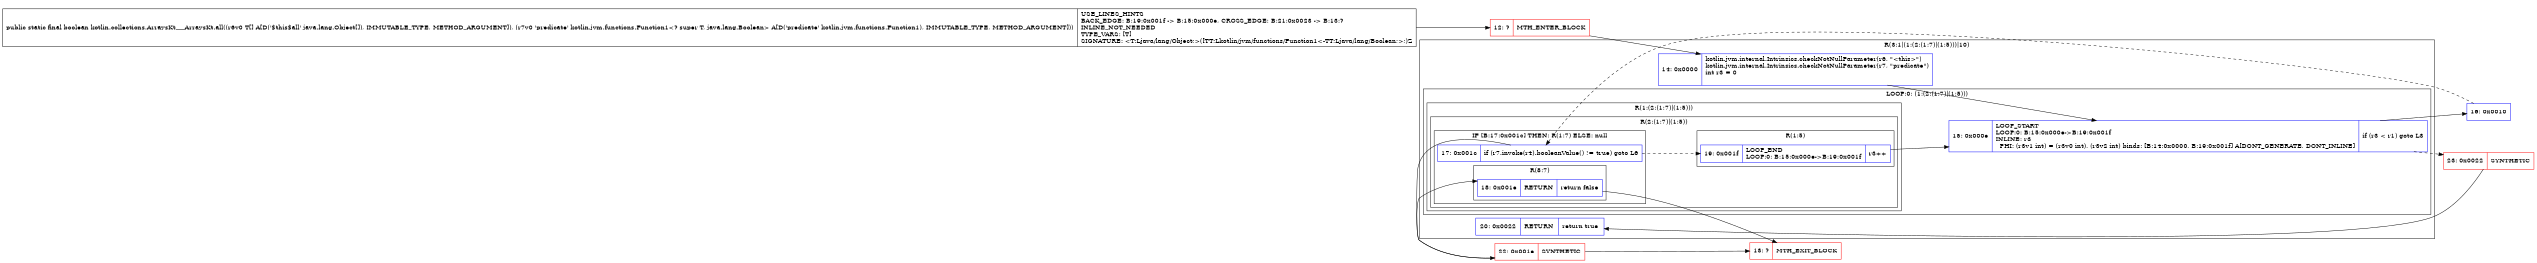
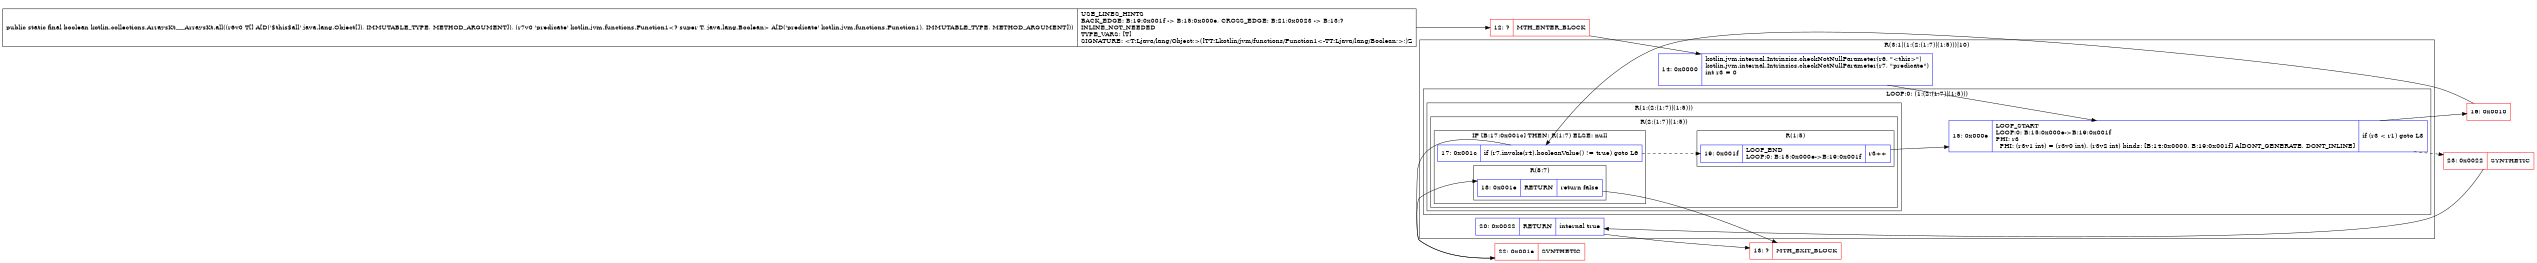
edge "16: 0x0010" -> "17: 0x001c": style dashed -> solid
node "16: 0x0010": color blue -> red
node "15: 0x000e": text "INLINE: r3" -> "PHI: r3"
node "20: 0x0022": text "return true" -> "internal true"
edge "22: 0x001e" -> "13: ?": now "20: 0x0022" -> "13: ?"
